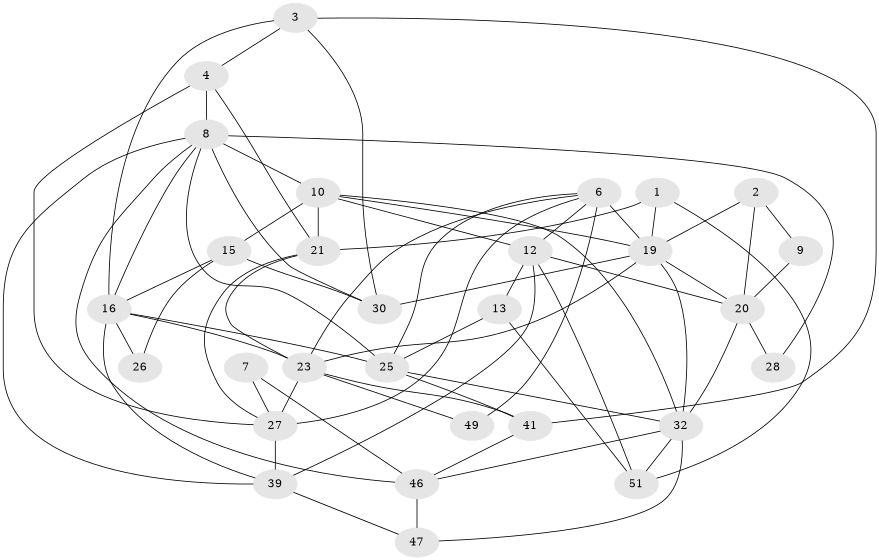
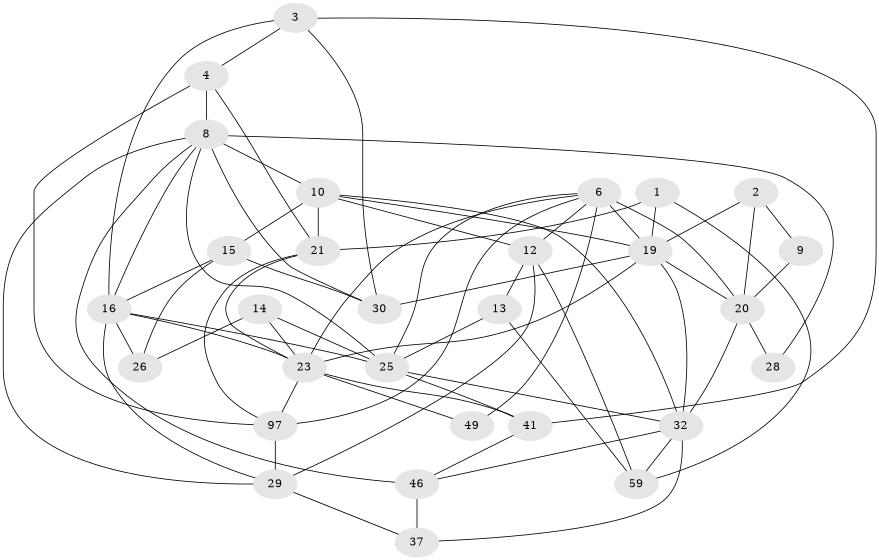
edge "12" -- "20": now "6" -- "20"
node "14": added
node "7": removed
node "27": label "27" -> "97"
node "39": label "39" -> "29"
node "51": label "51" -> "59"
node "47": label "47" -> "37"
